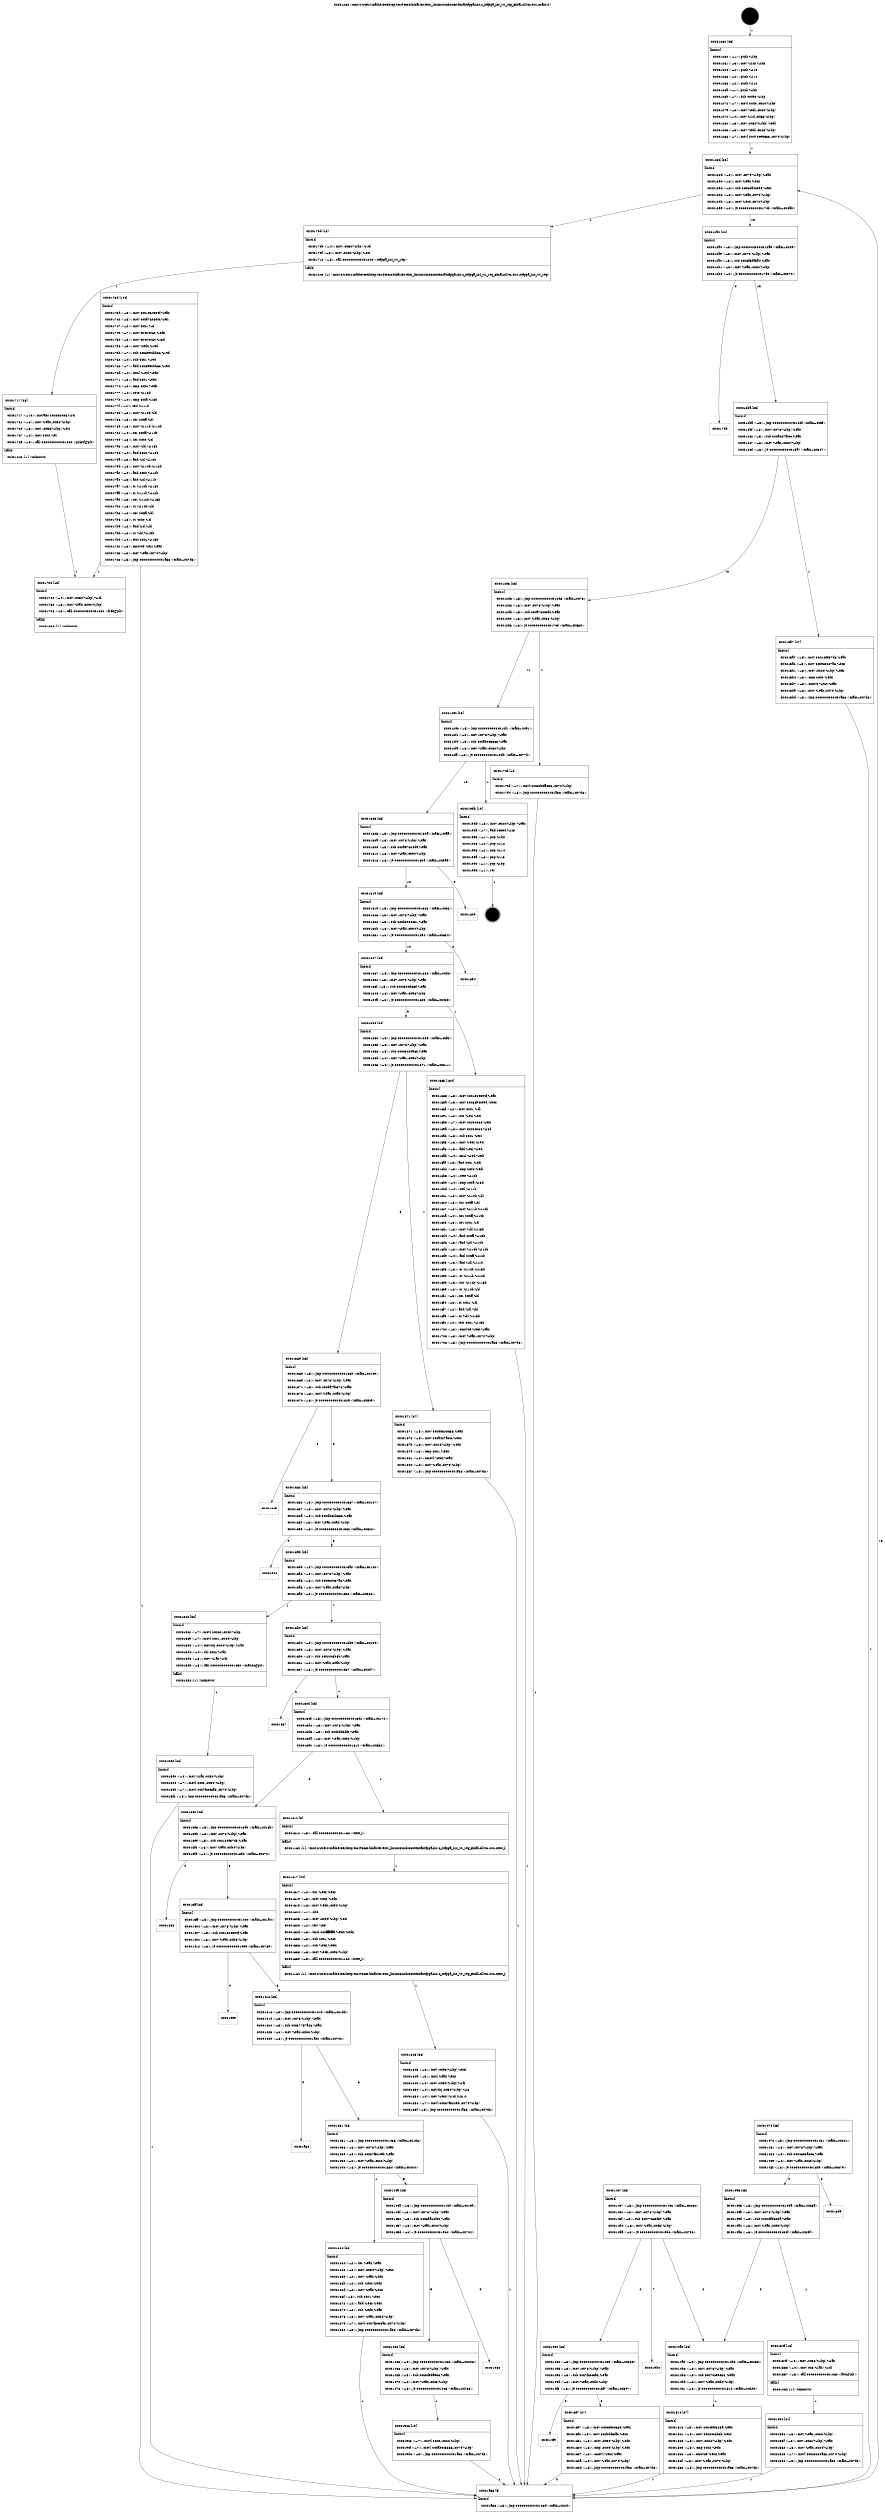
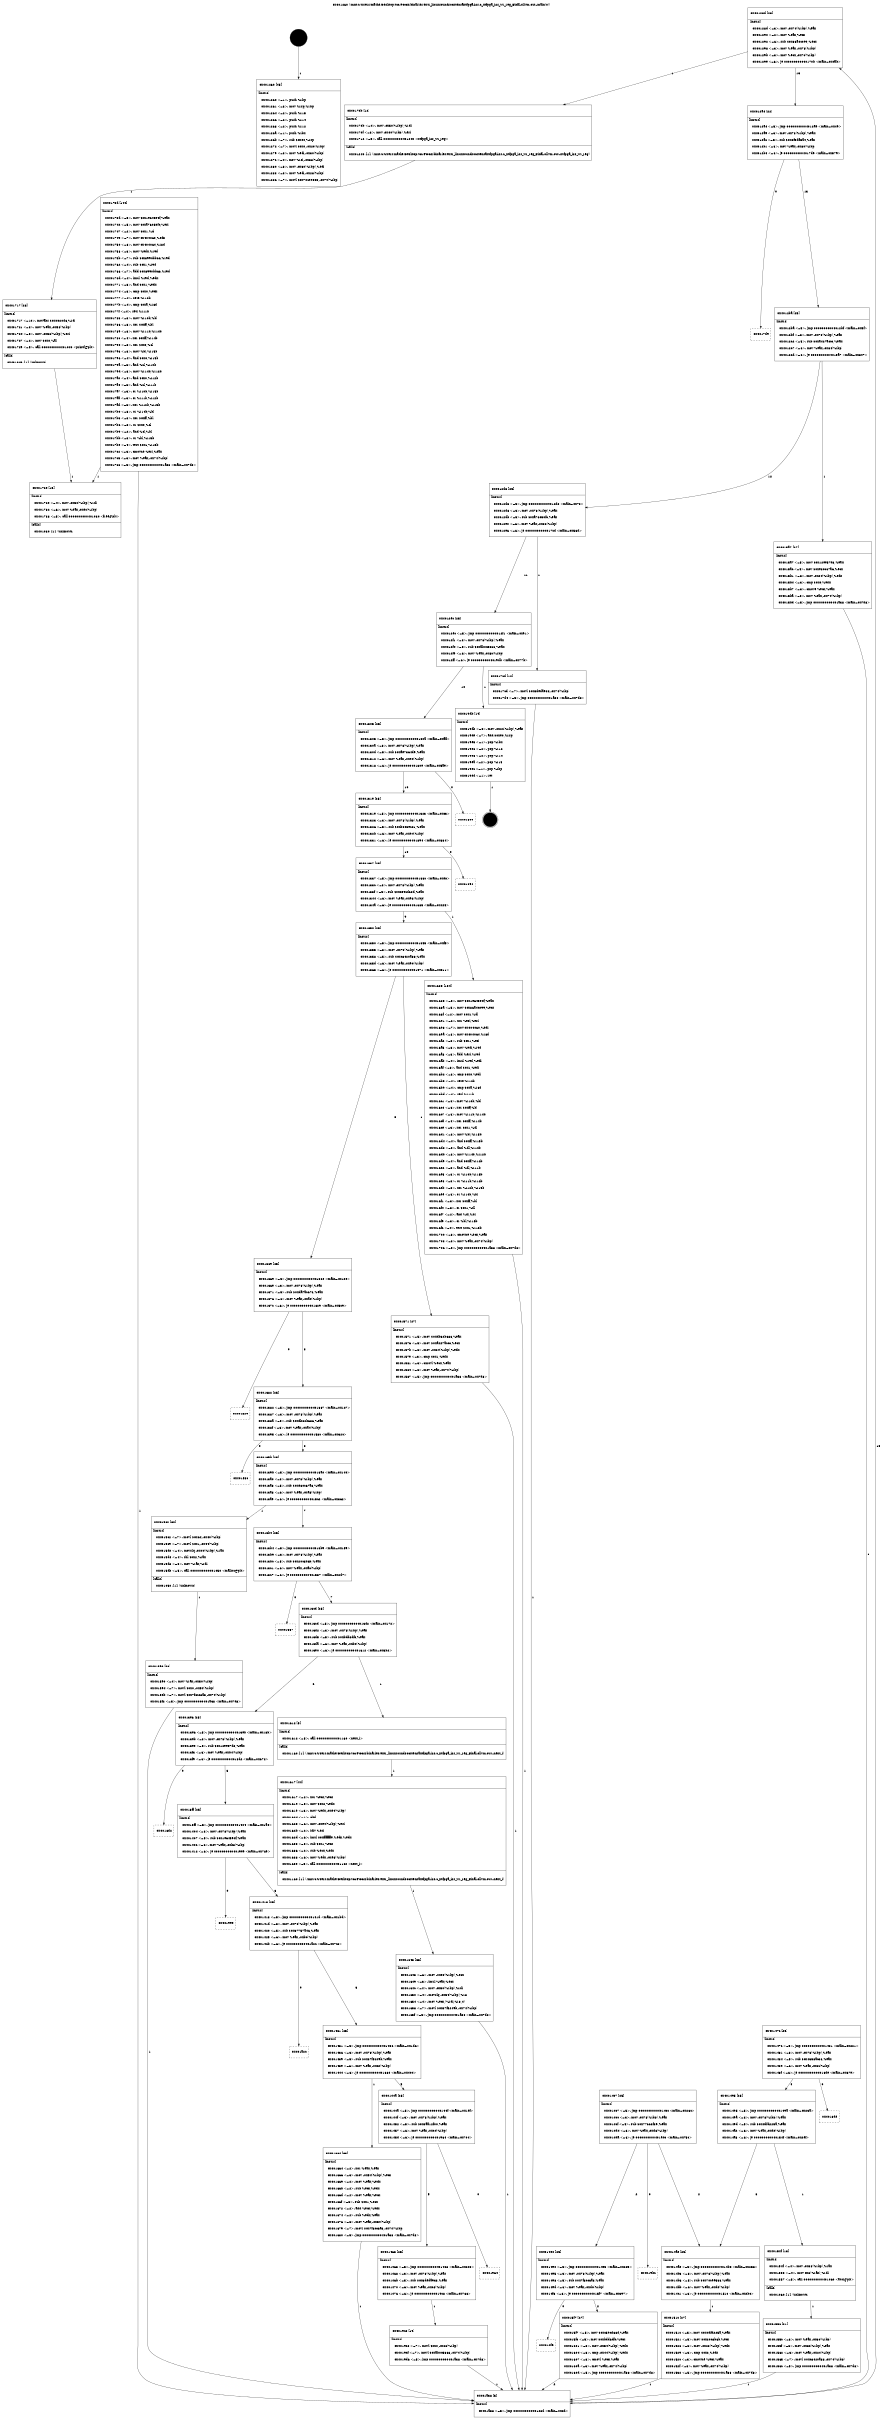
edge "0x401260 [45]" -> "0x40128d [23]": removed, label "1"
edge "0x4014c7 [25]" -> "0x4019bc": label " 7" -> " 0"
